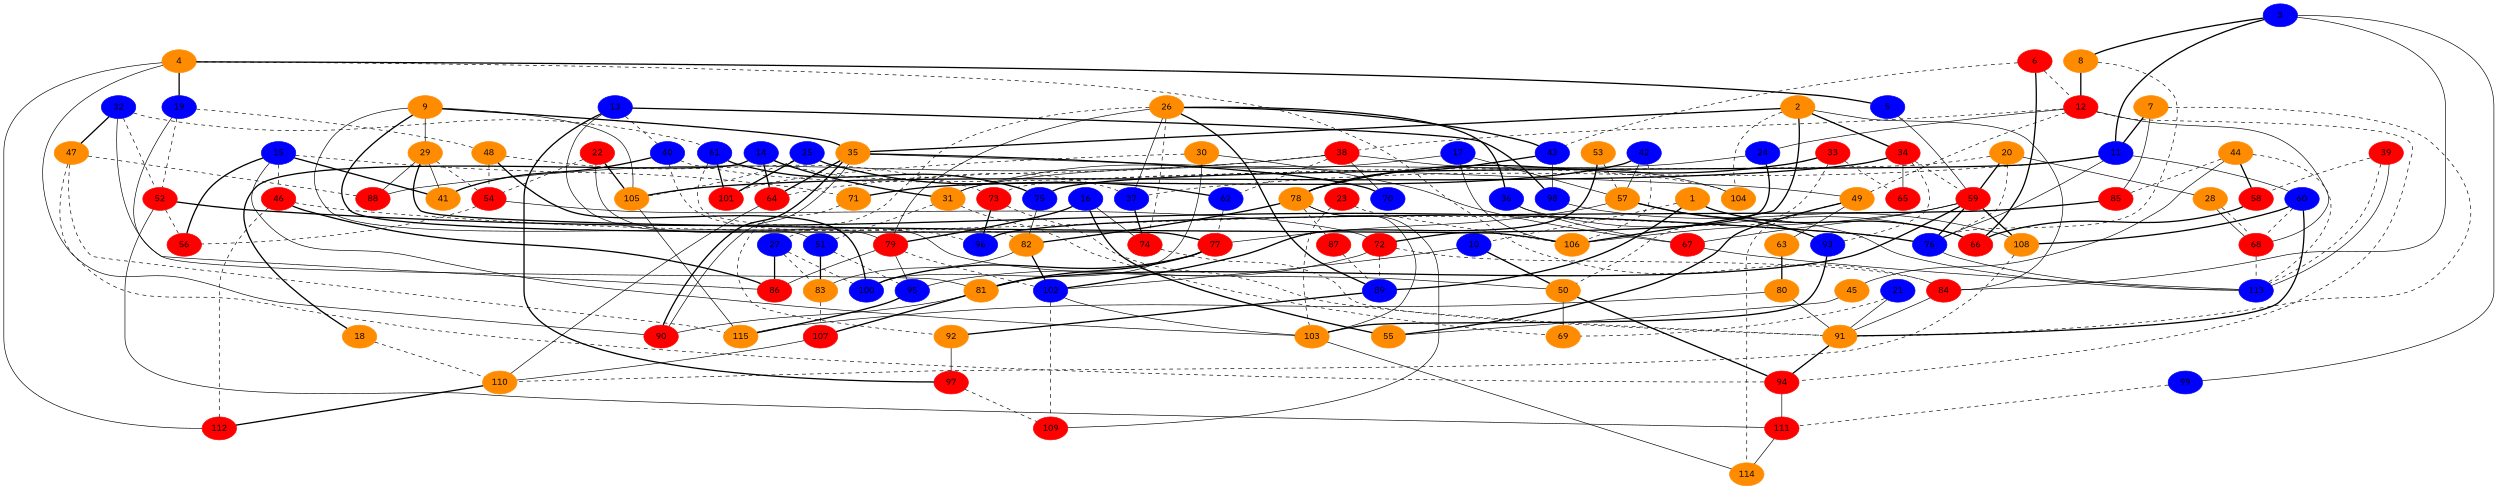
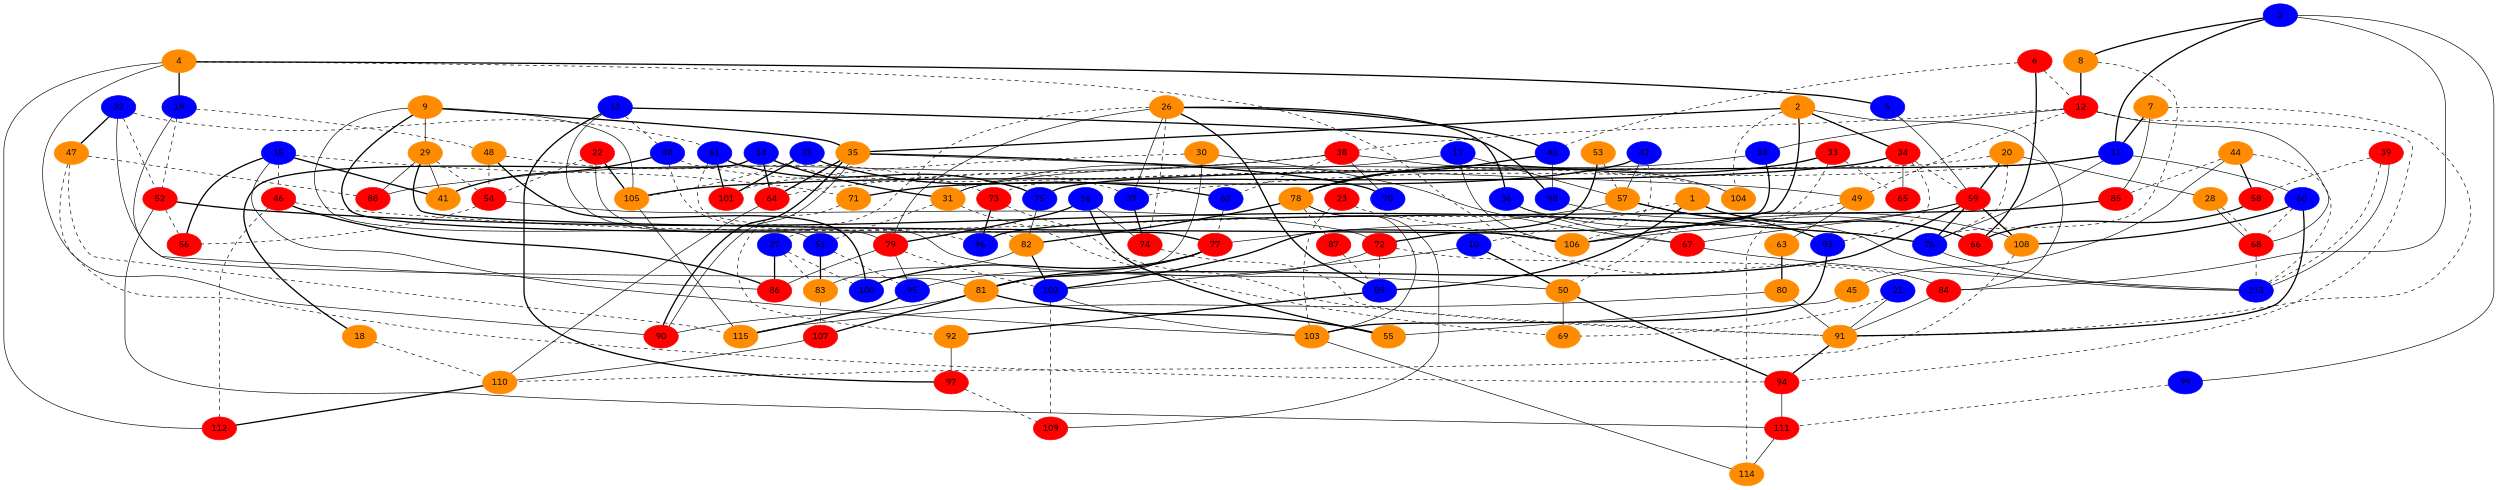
edge "49" -- "55": now "81" -- "55"
